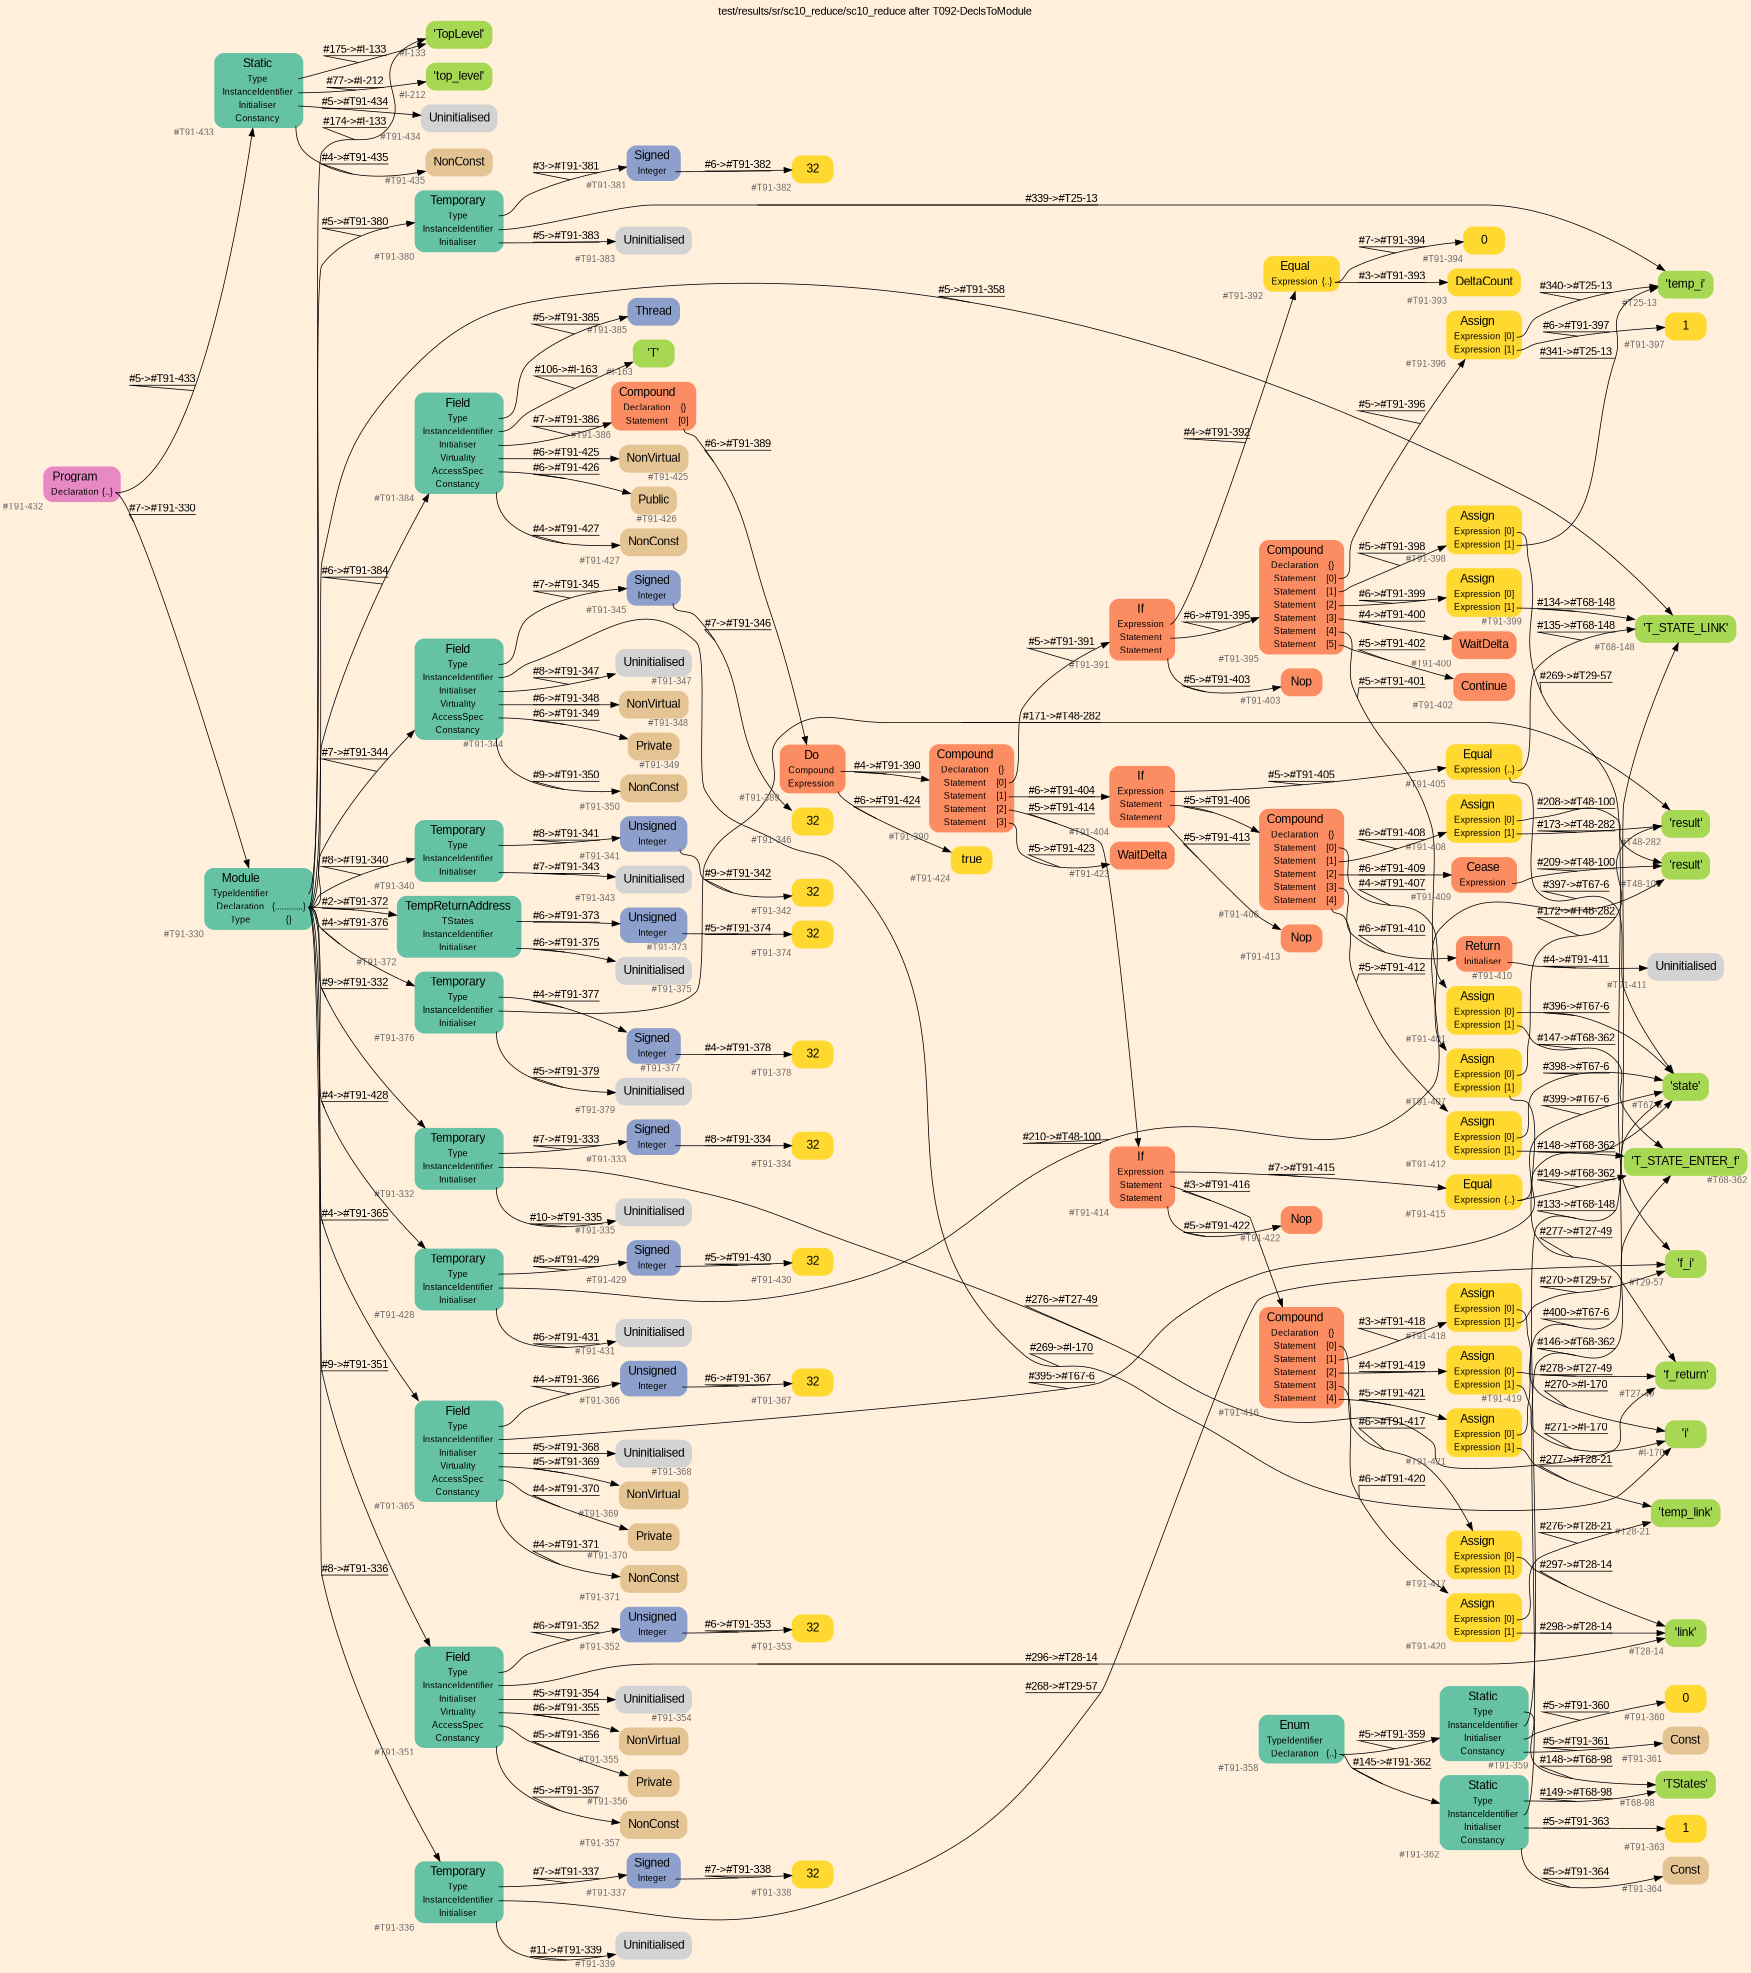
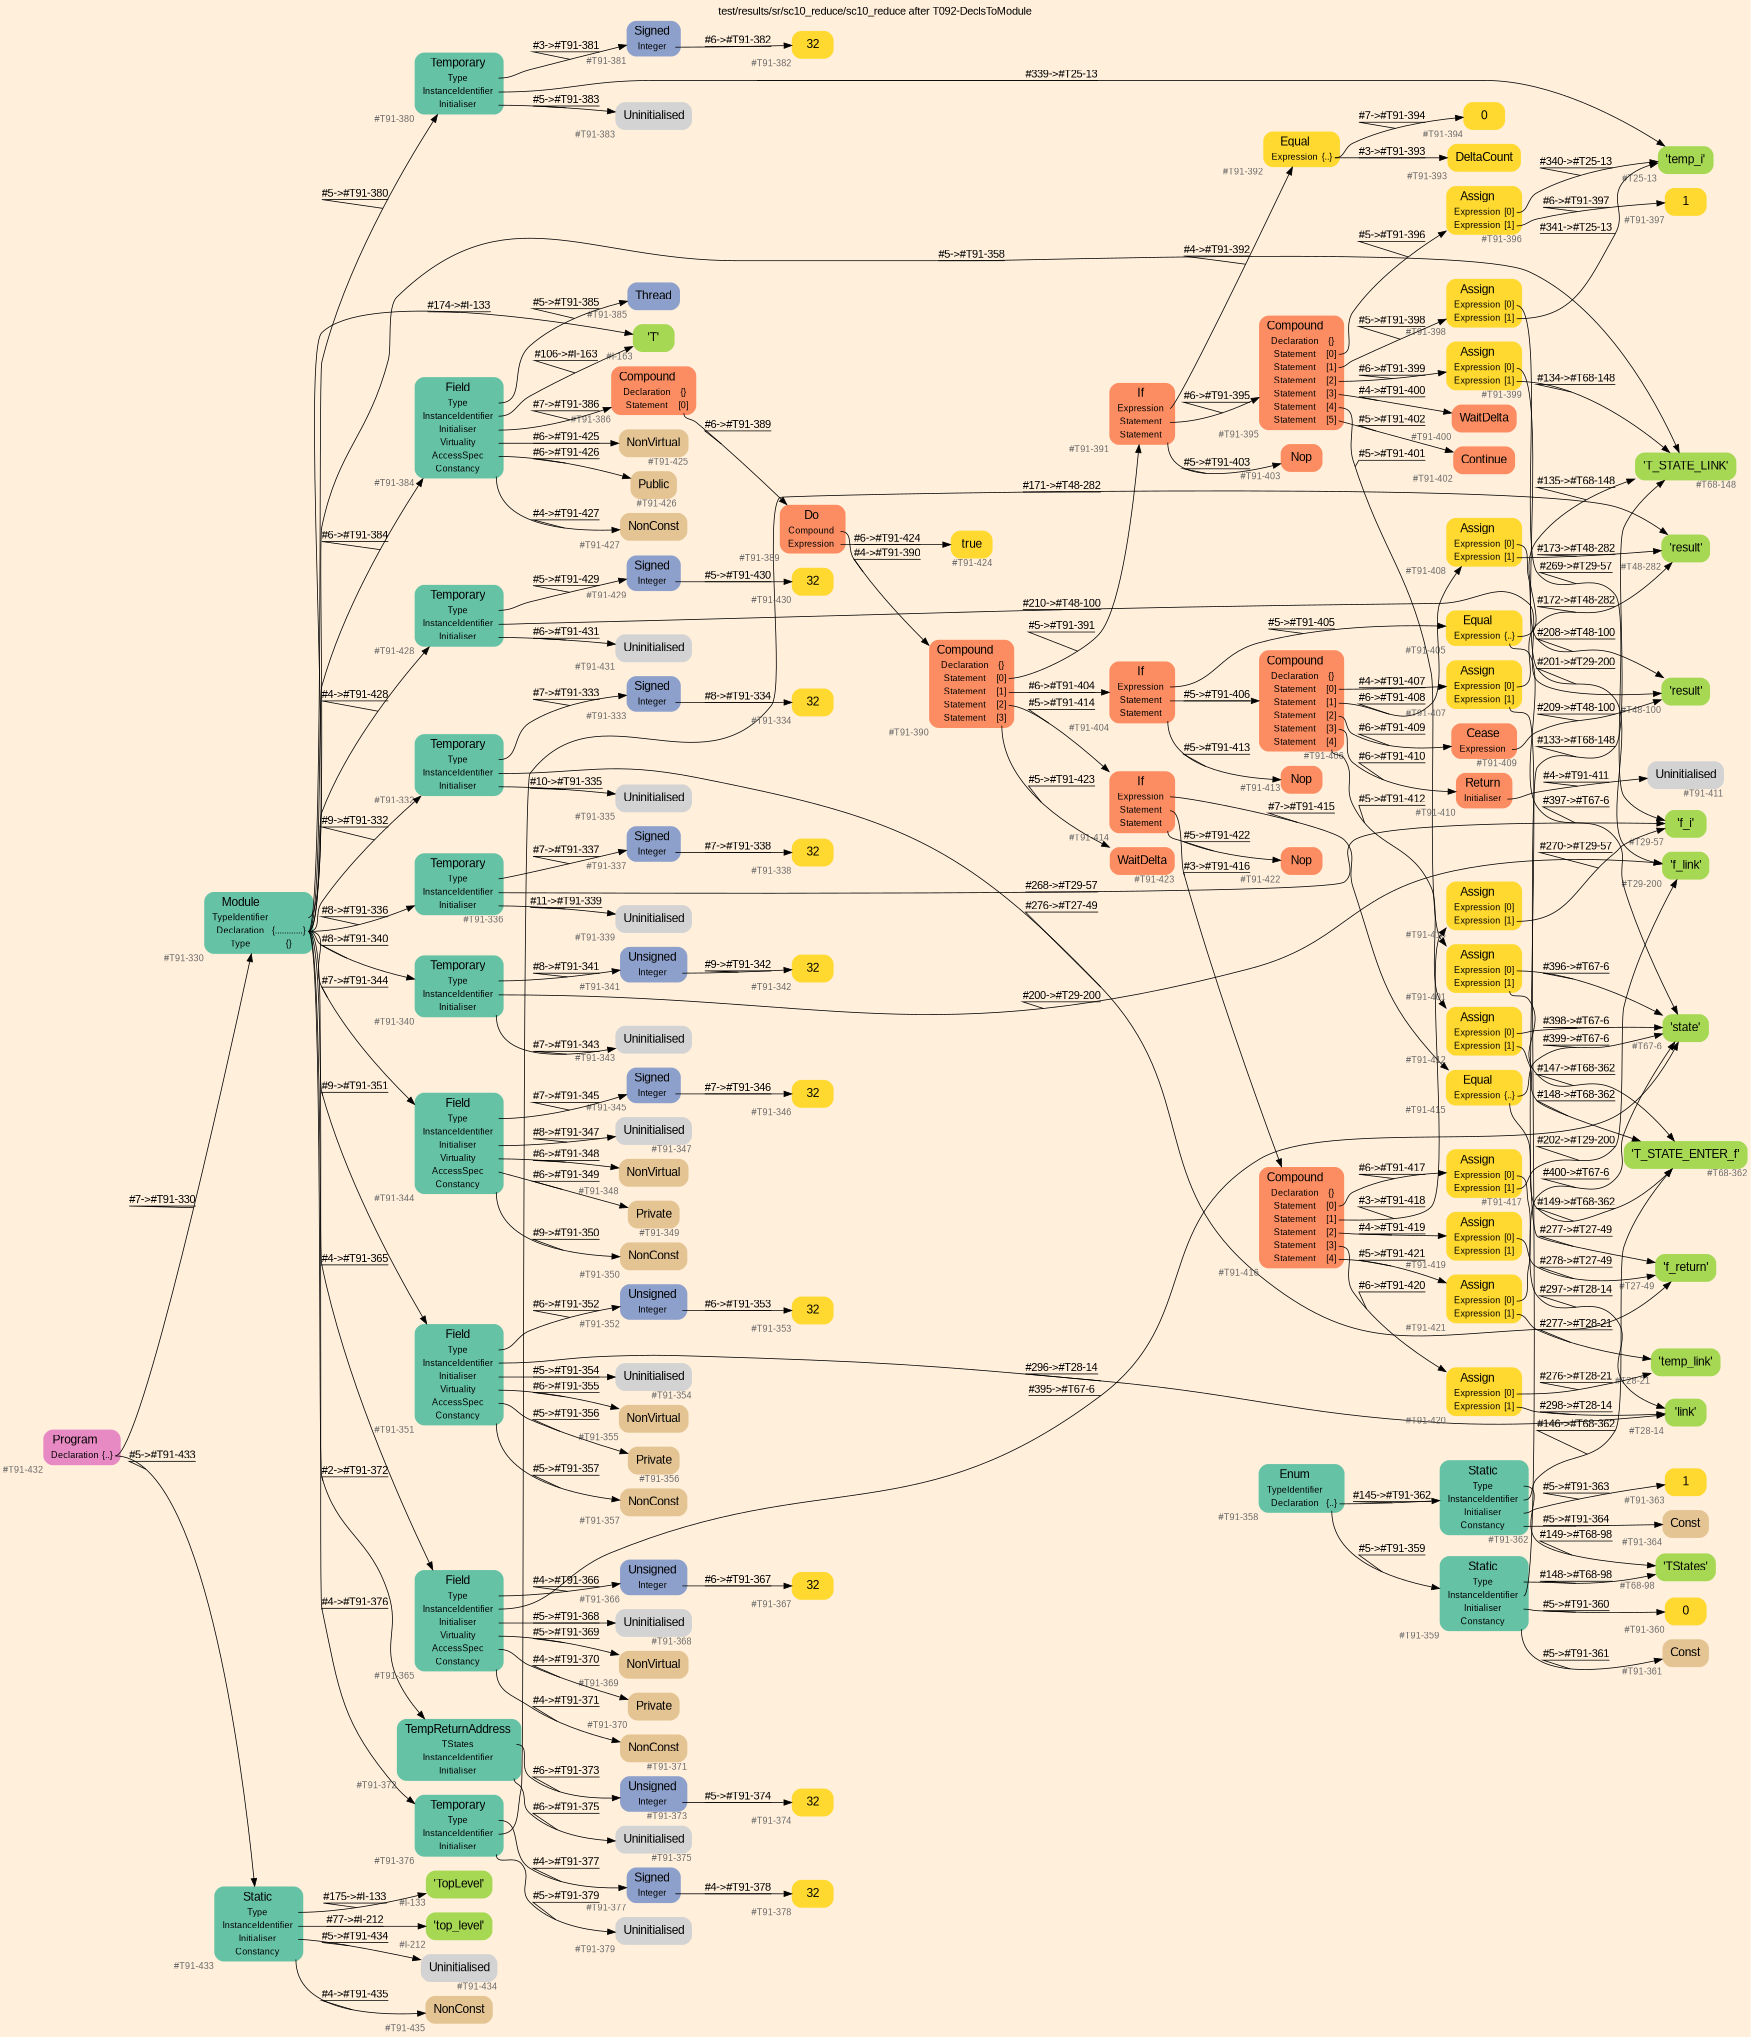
edge "Module" -> "'TopLevel'": now "Module" -> "'T'"
node "'f_link'": added
node "'i'": removed
